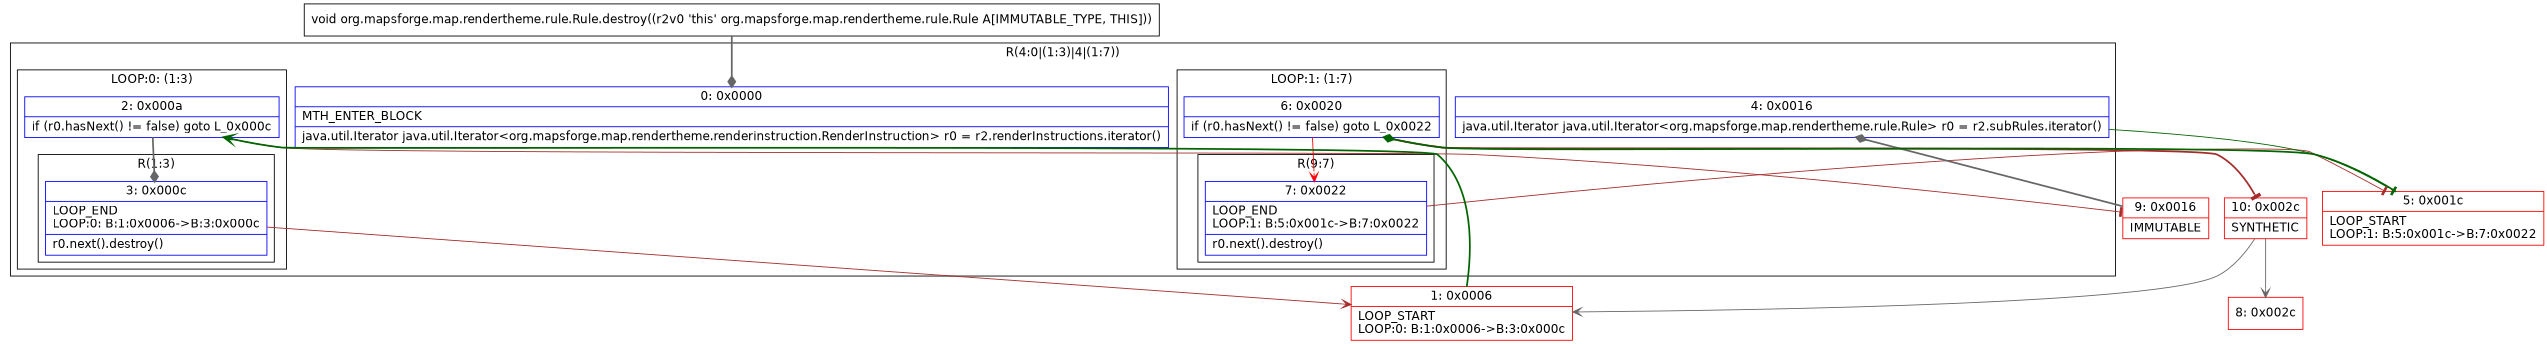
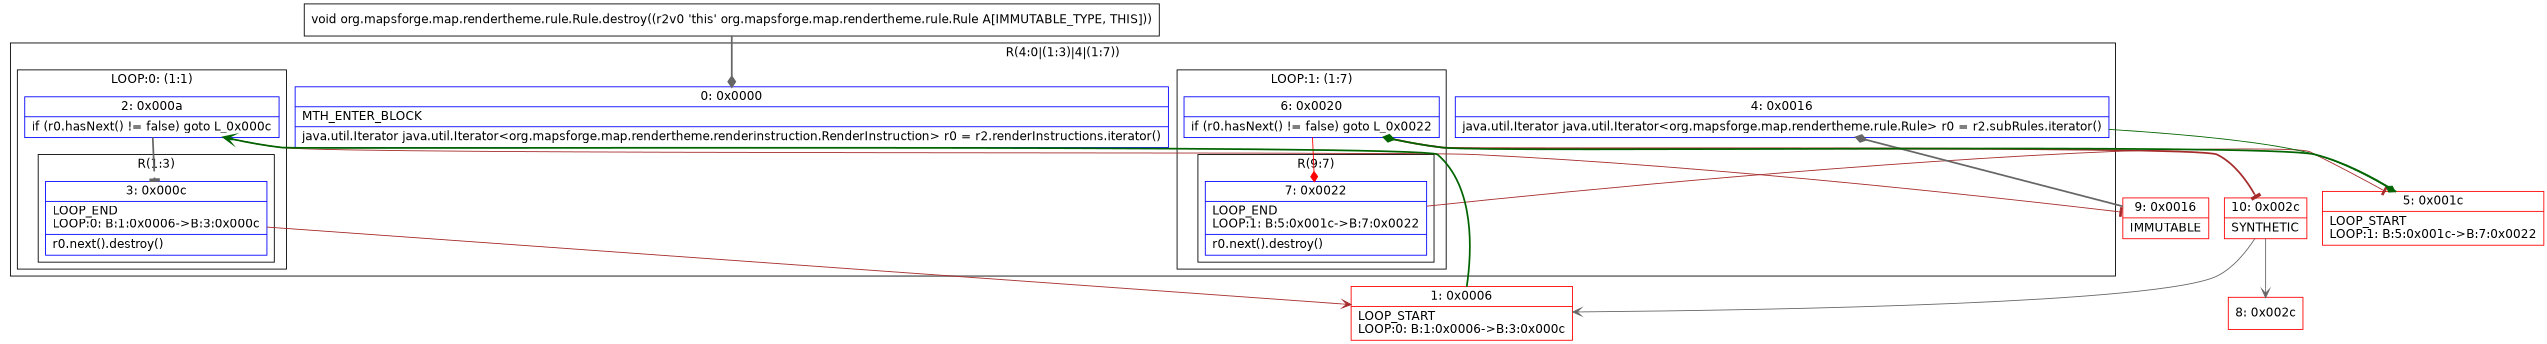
cluster "LOOP:0: (1:3)": label "LOOP:0: (1:3)" -> "LOOP:0: (1:1)"
edge "4: 0x0016" -> "5: 0x001c": arrowhead tee -> diamond
edge "2: 0x000a" -> "3: 0x000c": arrowhead diamond -> tee
edge "6: 0x0020" -> "7: 0x0022": arrowhead vee -> diamond
